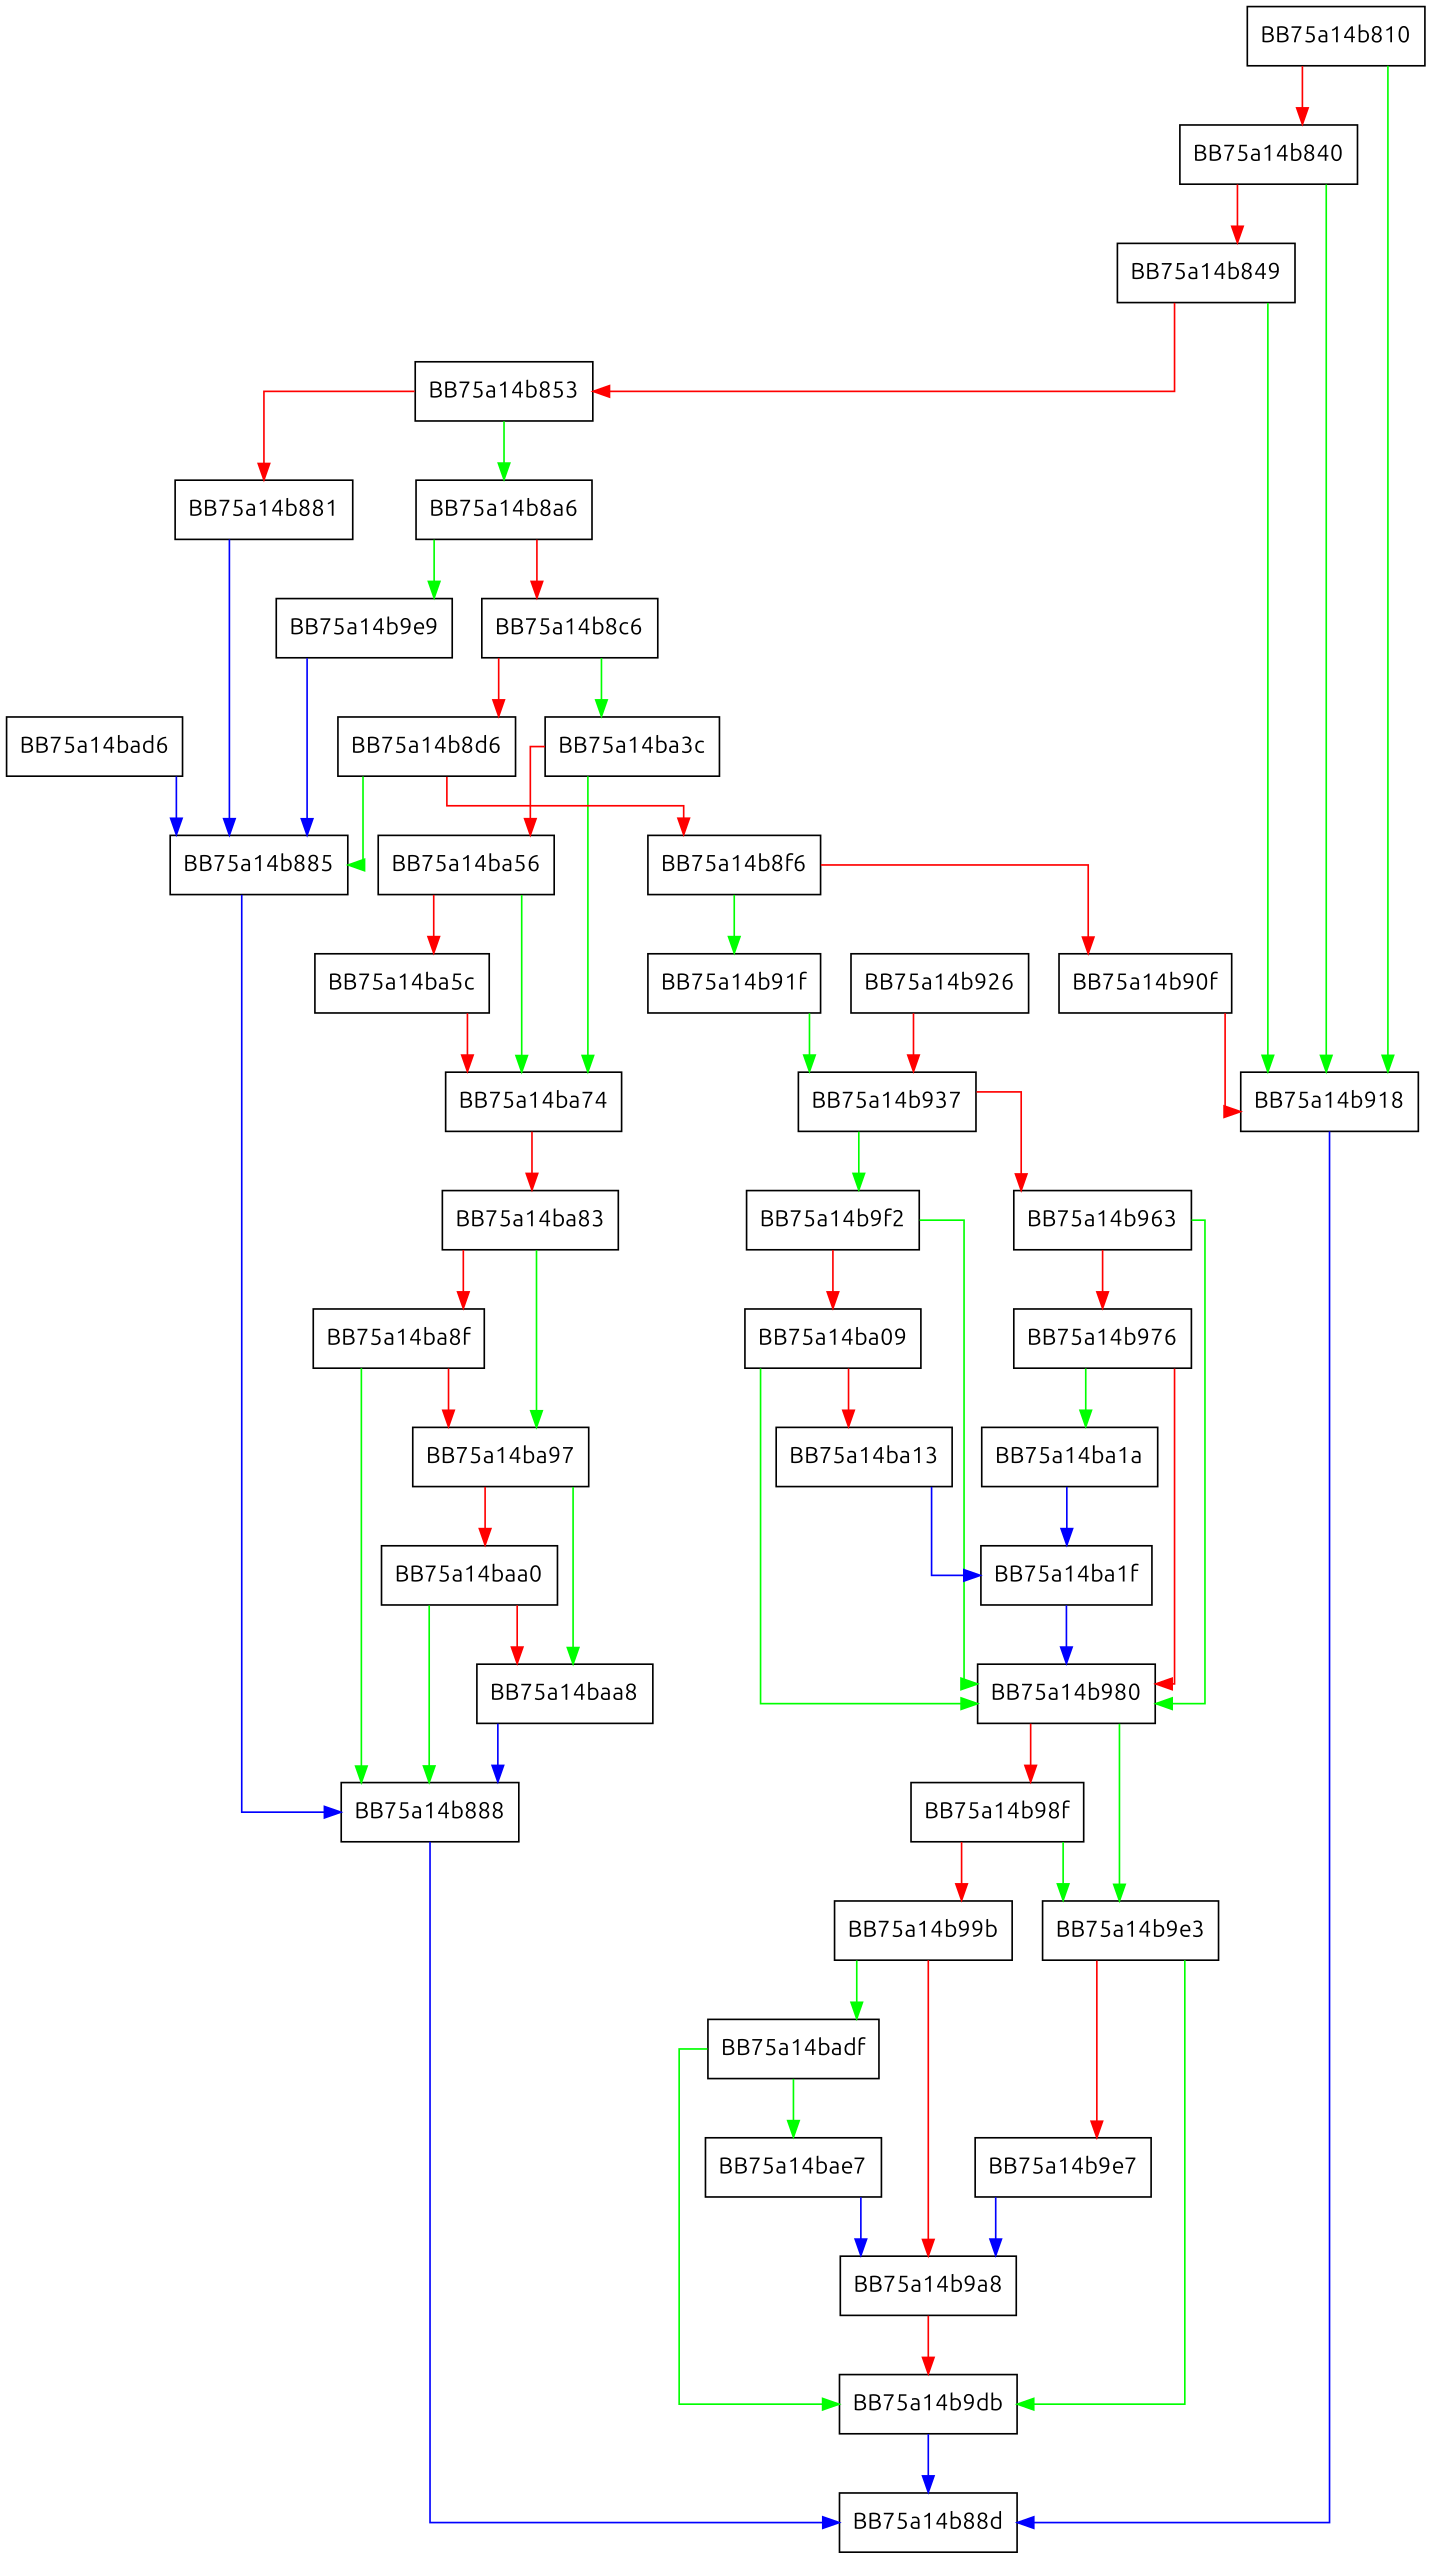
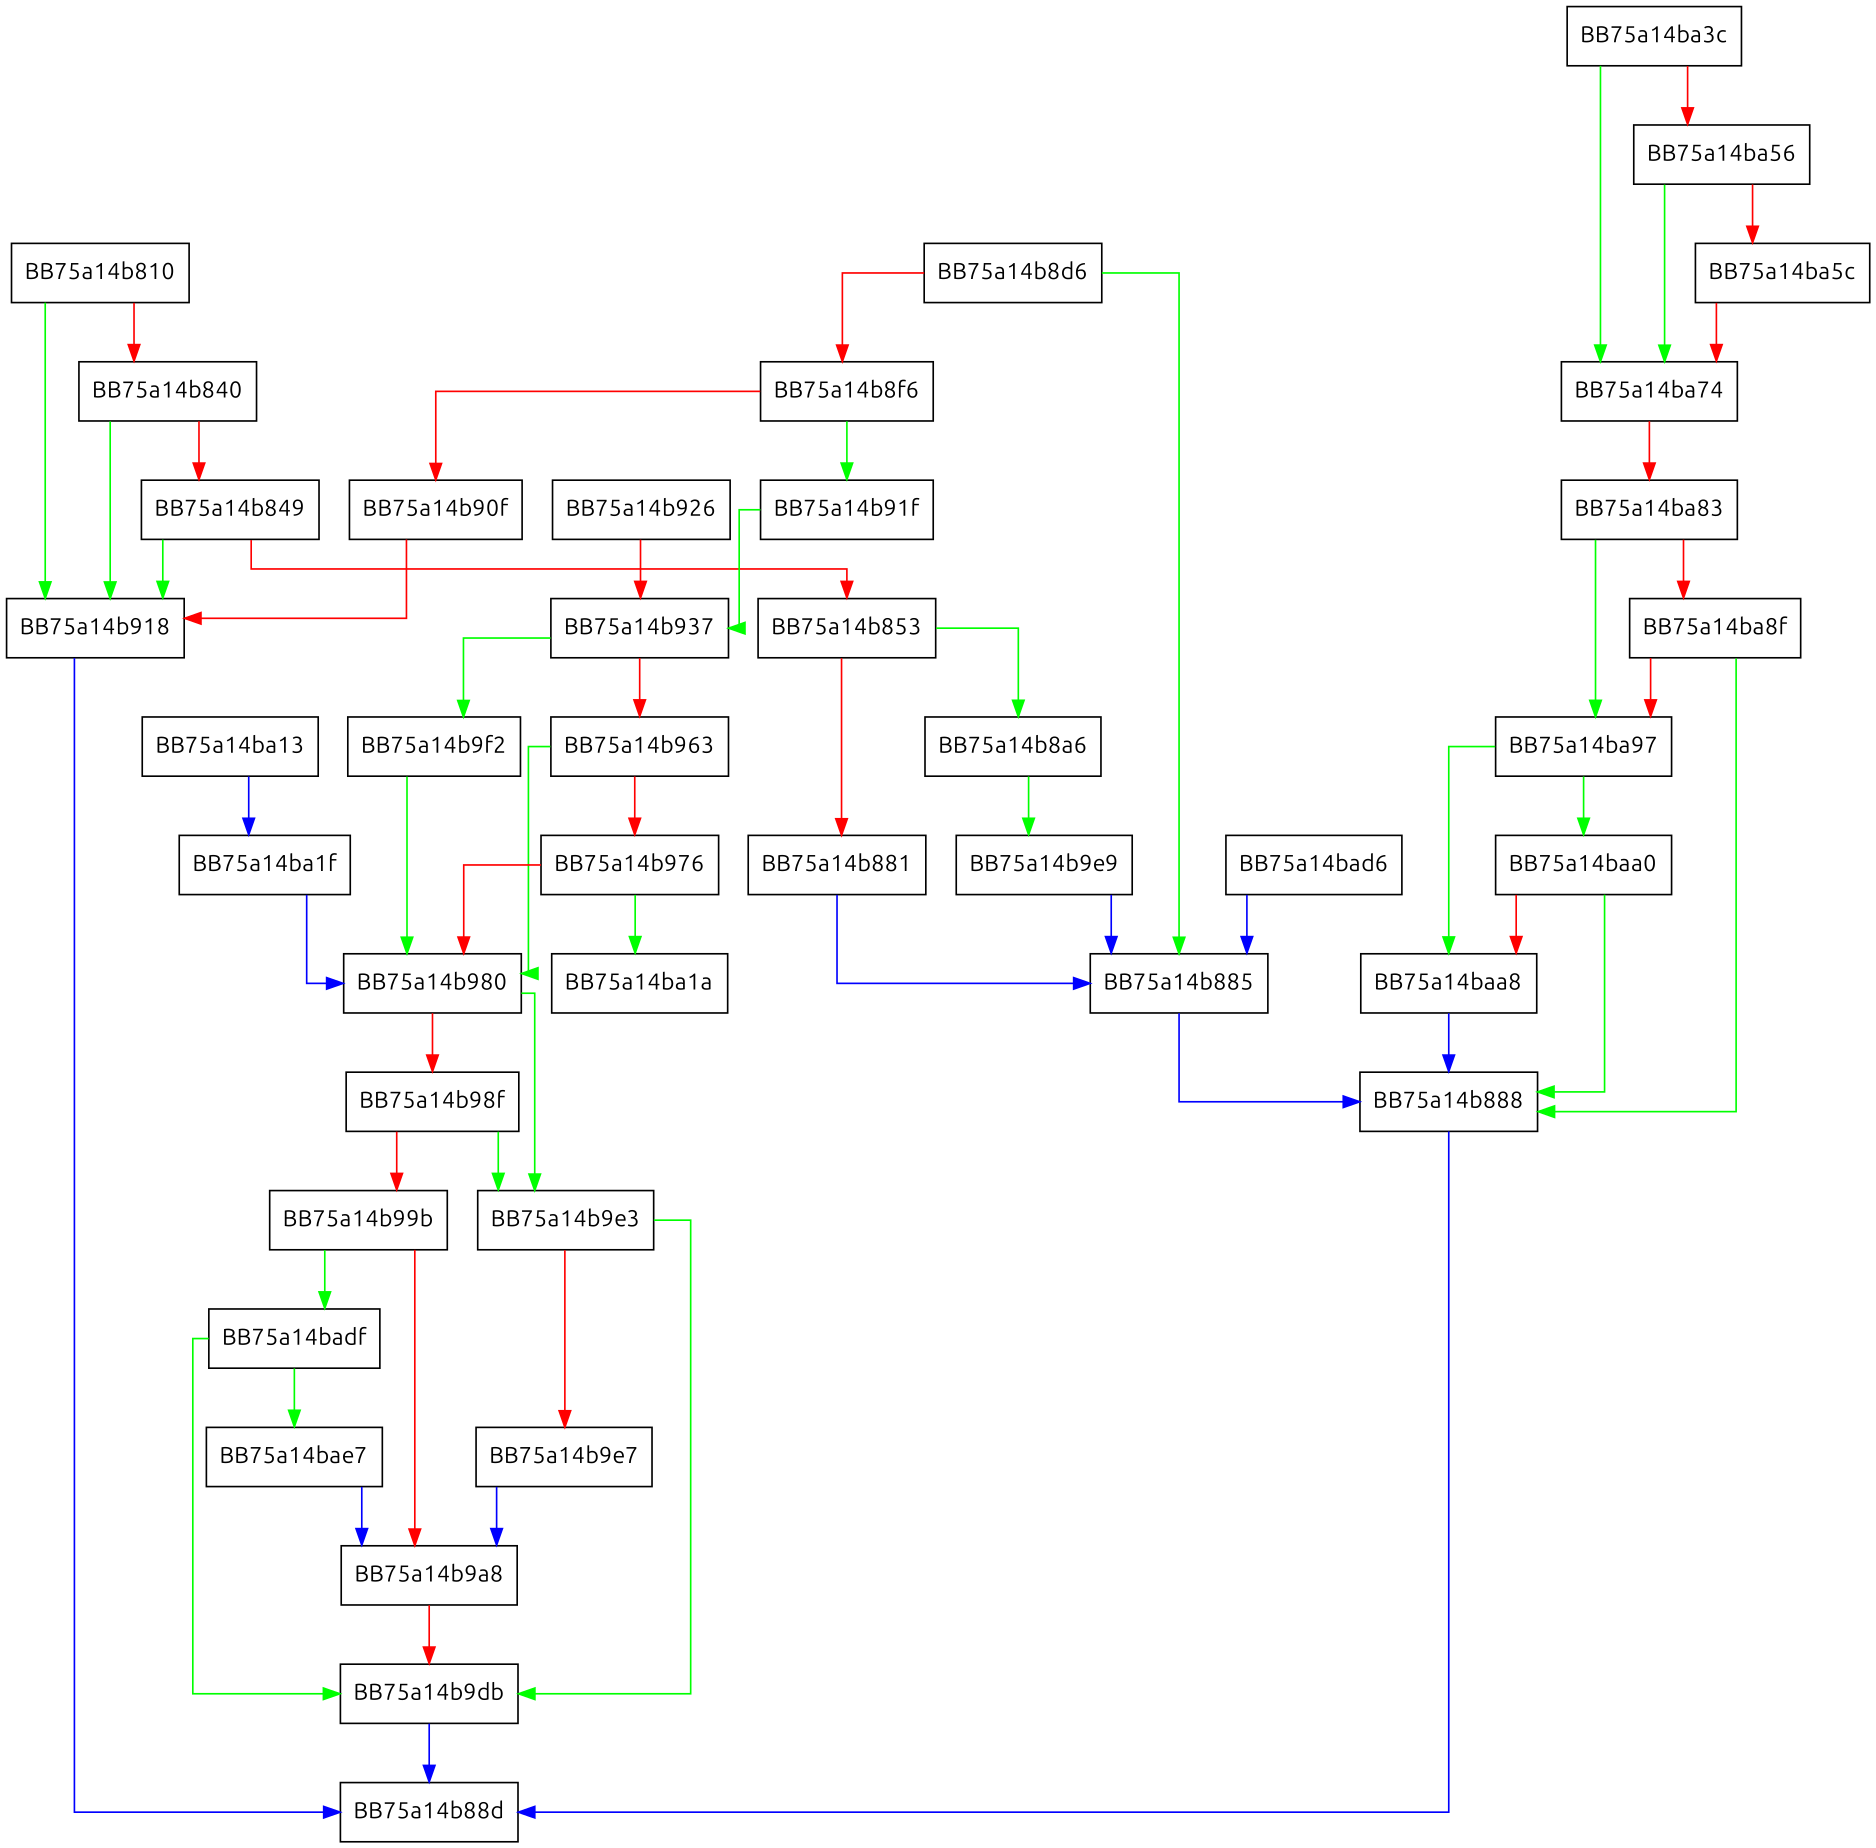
node "BB75a14b8c6": removed
node "BB75a14ba09": removed
edge "BB75a14ba97" -> "BB75a14baa0": color red -> green
edge "BB75a14ba1a" -> "BB75a14ba1f": removed
